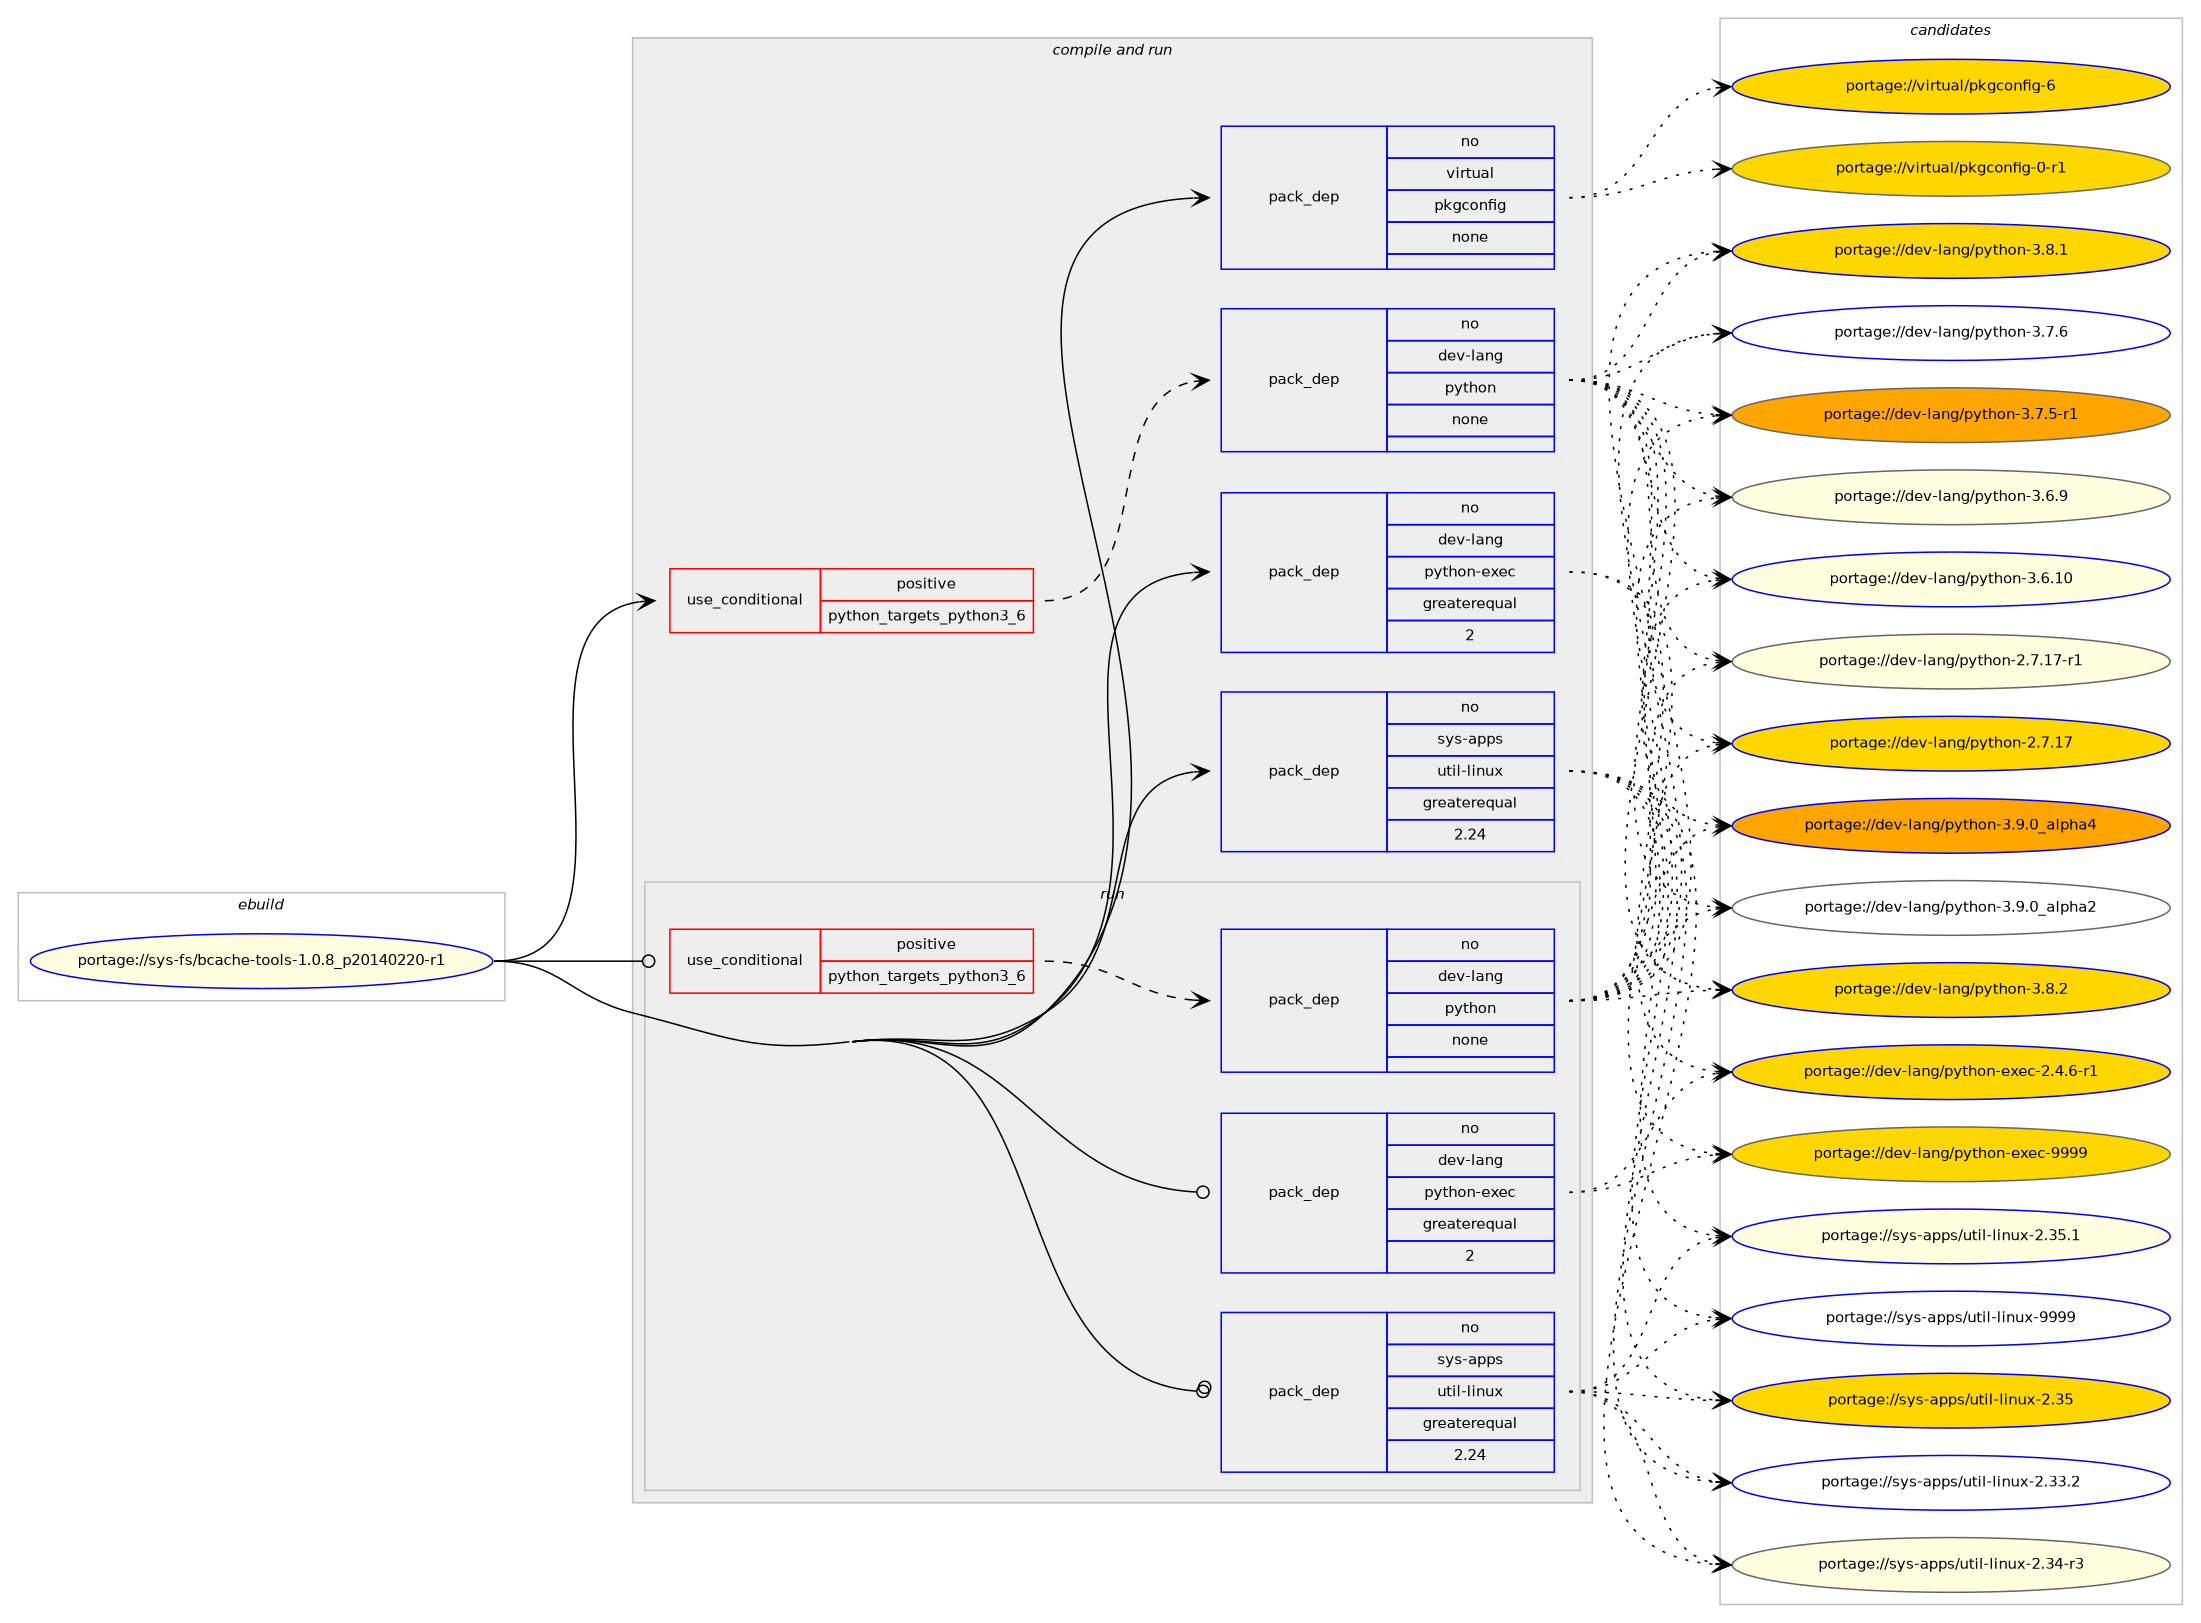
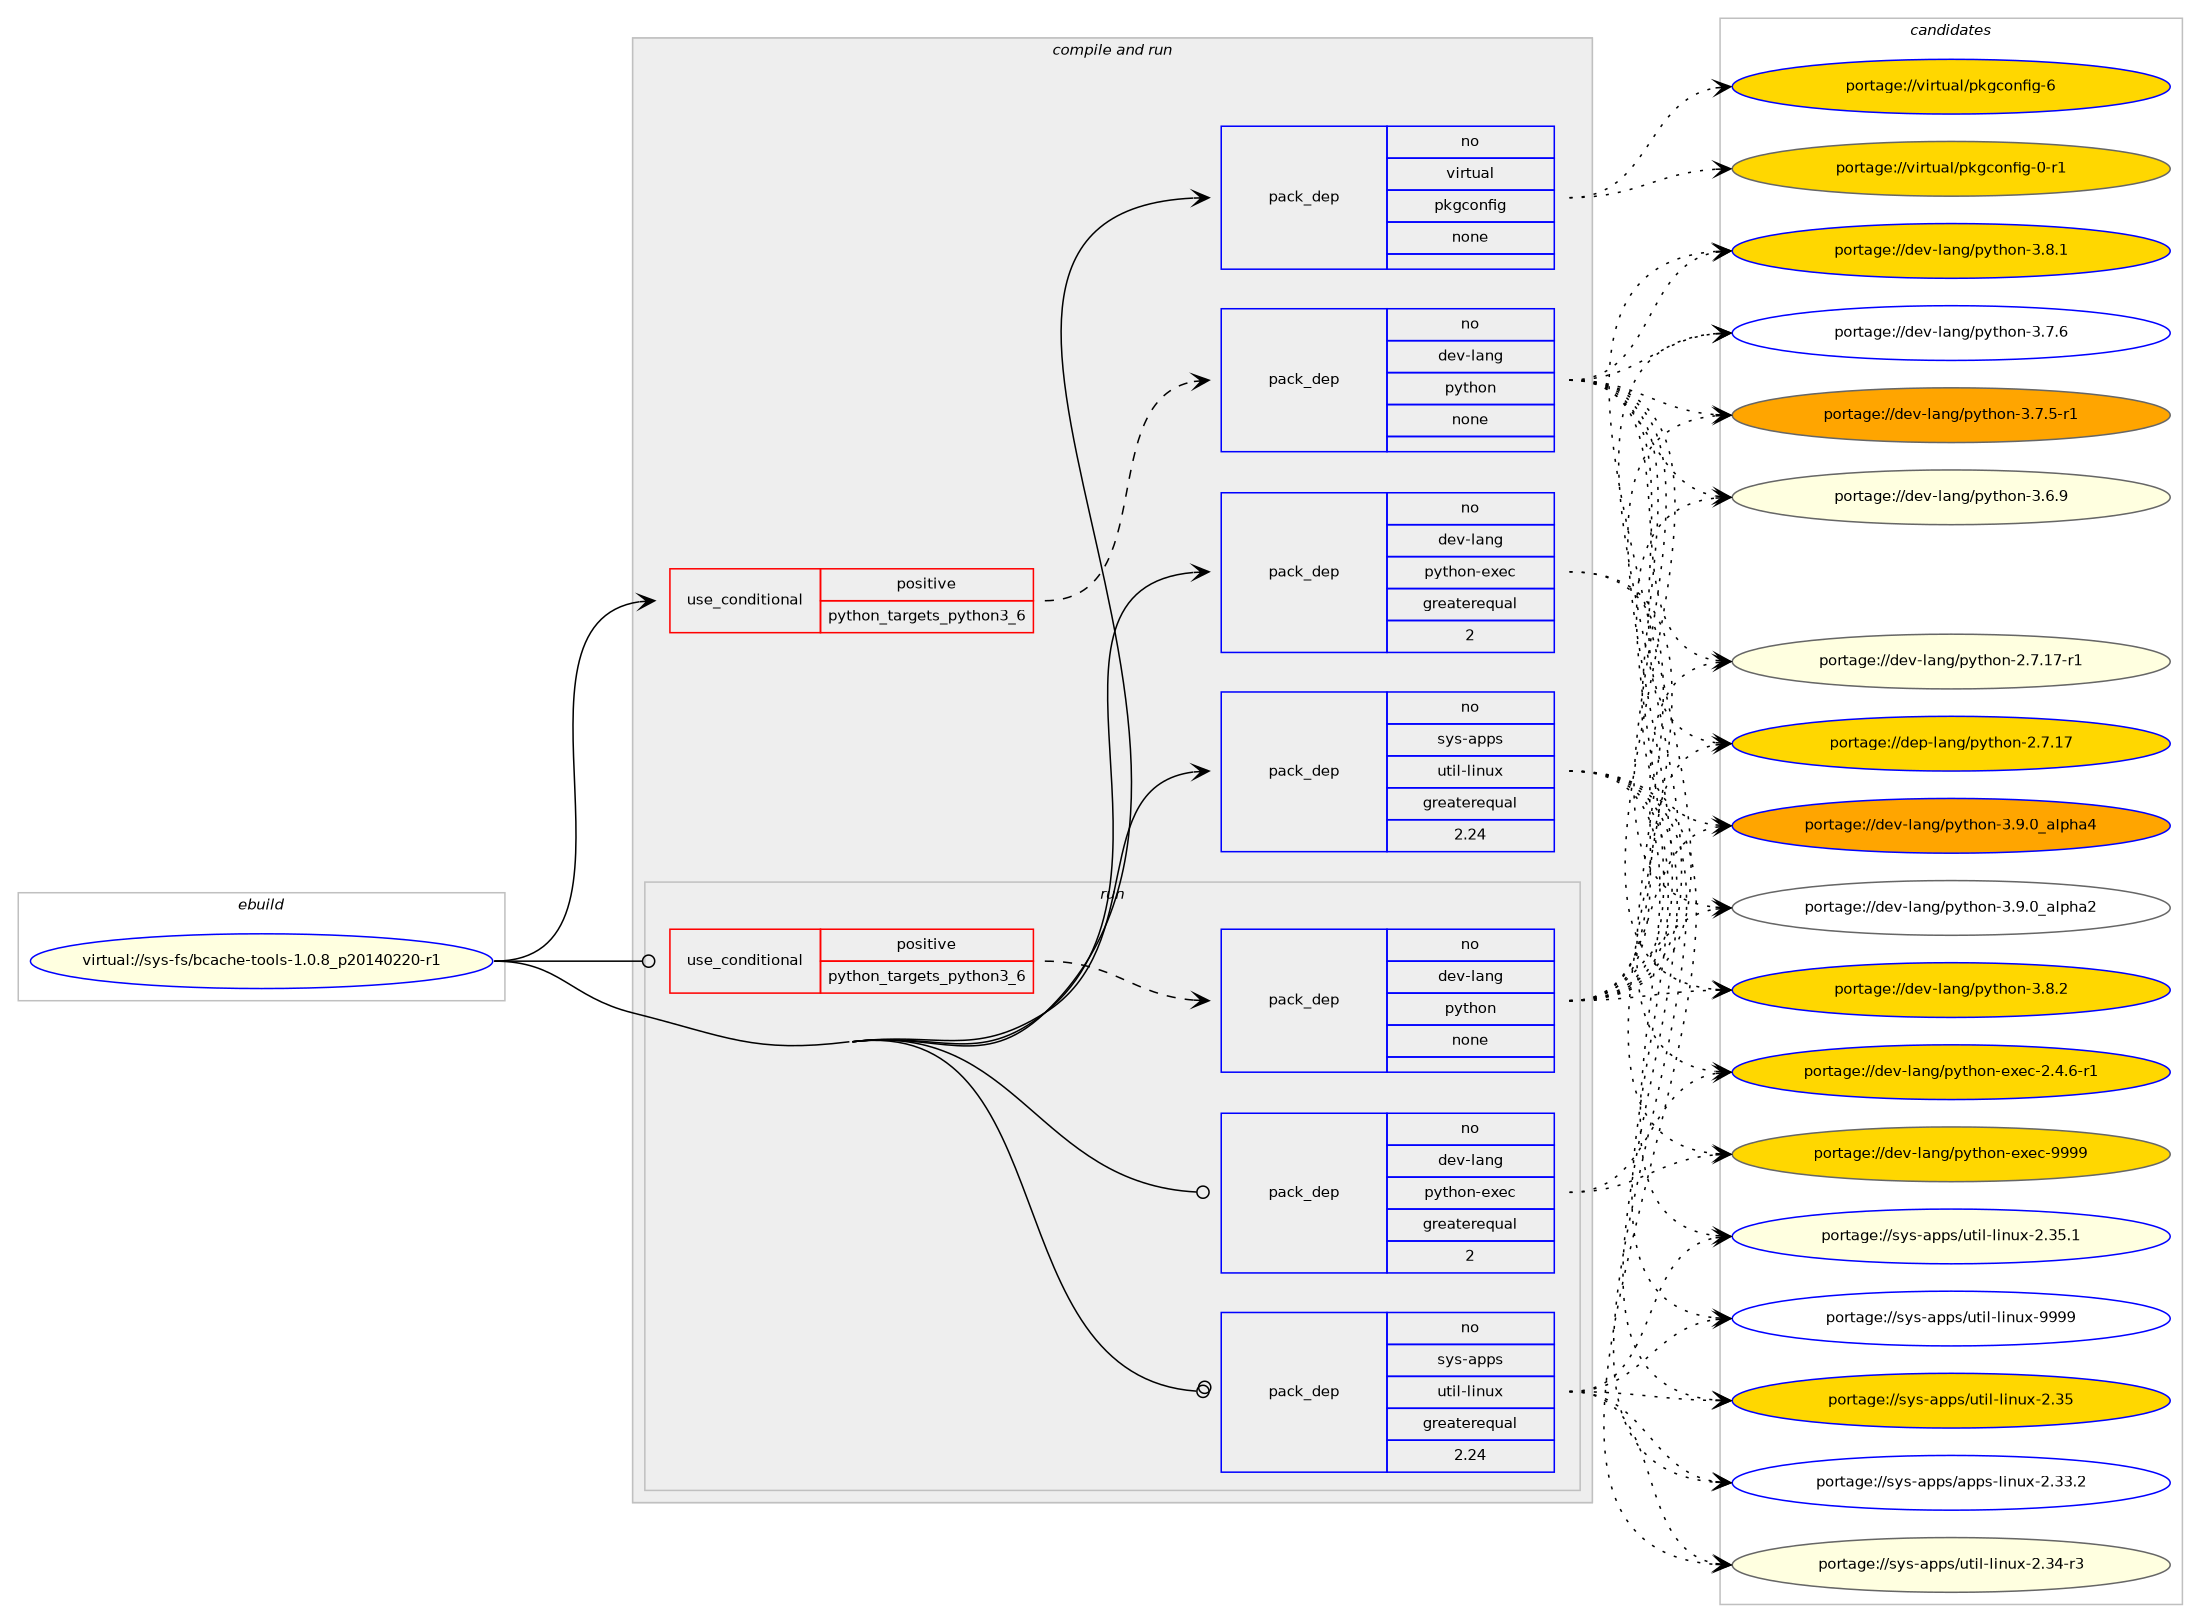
node "portage://dev-lang/python-3.6.10": removed
node "portage://dev-lang/python-2.7.17": label "portage://dev-lang/python-2.7.17" -> "portage://dep-lang/python-2.7.17"
node "portage://sys-fs/bcache-tools-1.0.8_p20140220-r1": label "portage://sys-fs/bcache-tools-1.0.8_p20140220-r1" -> "virtual://sys-fs/bcache-tools-1.0.8_p20140220-r1"
node "portage://sys-apps/util-linux-2.33.2": label "portage://sys-apps/util-linux-2.33.2" -> "portage://sys-apps/apps-linux-2.33.2"
